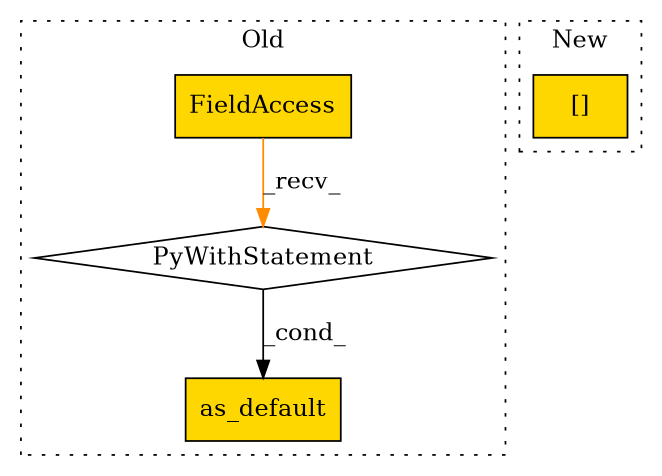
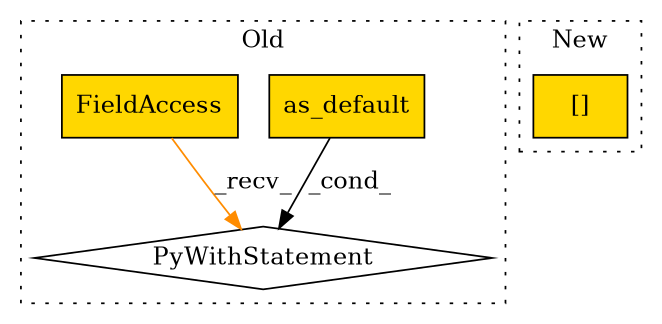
edge "PyWithStatement" -> "as_default": reversed
